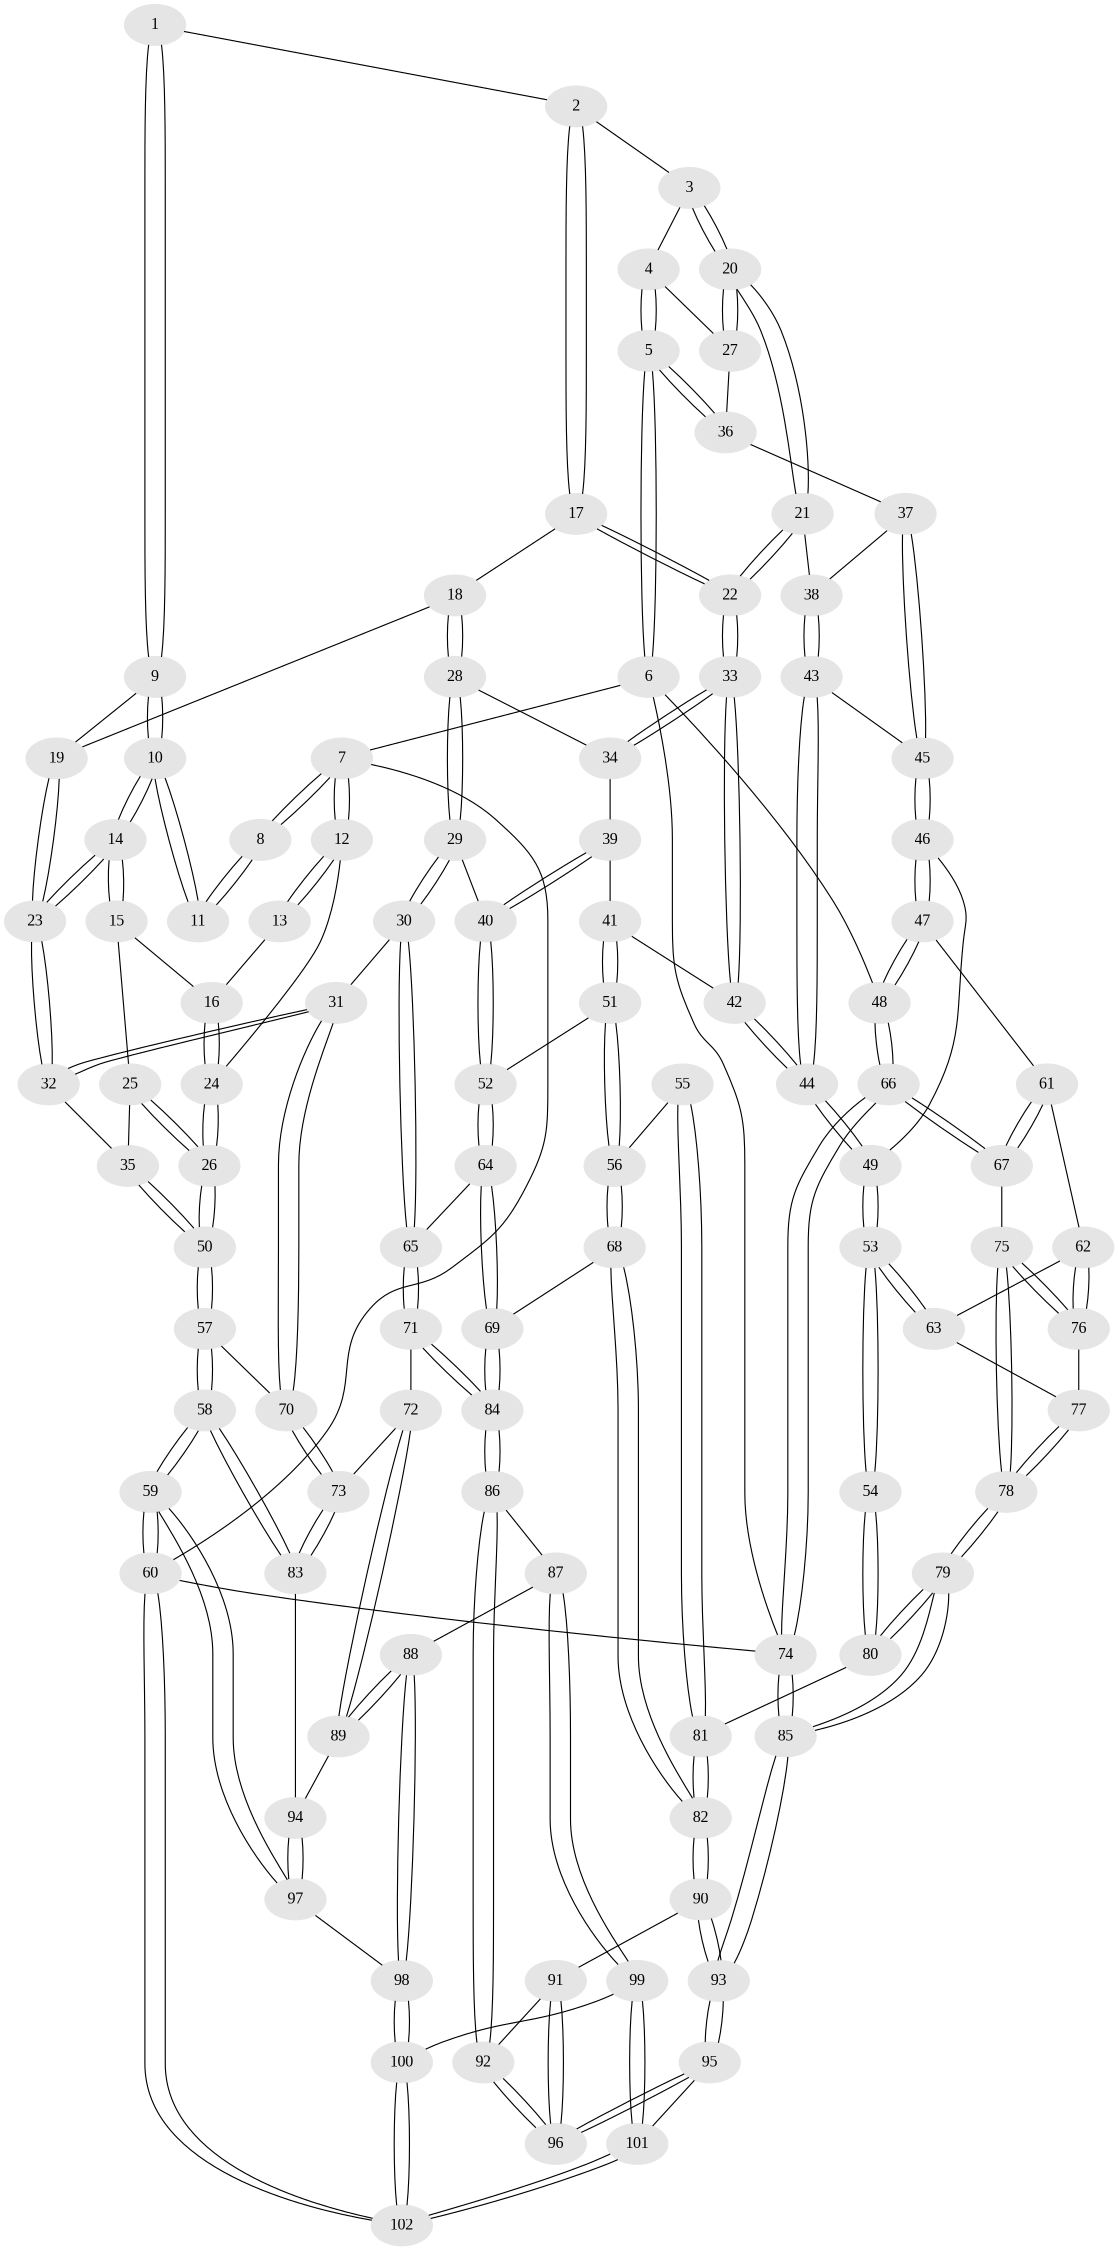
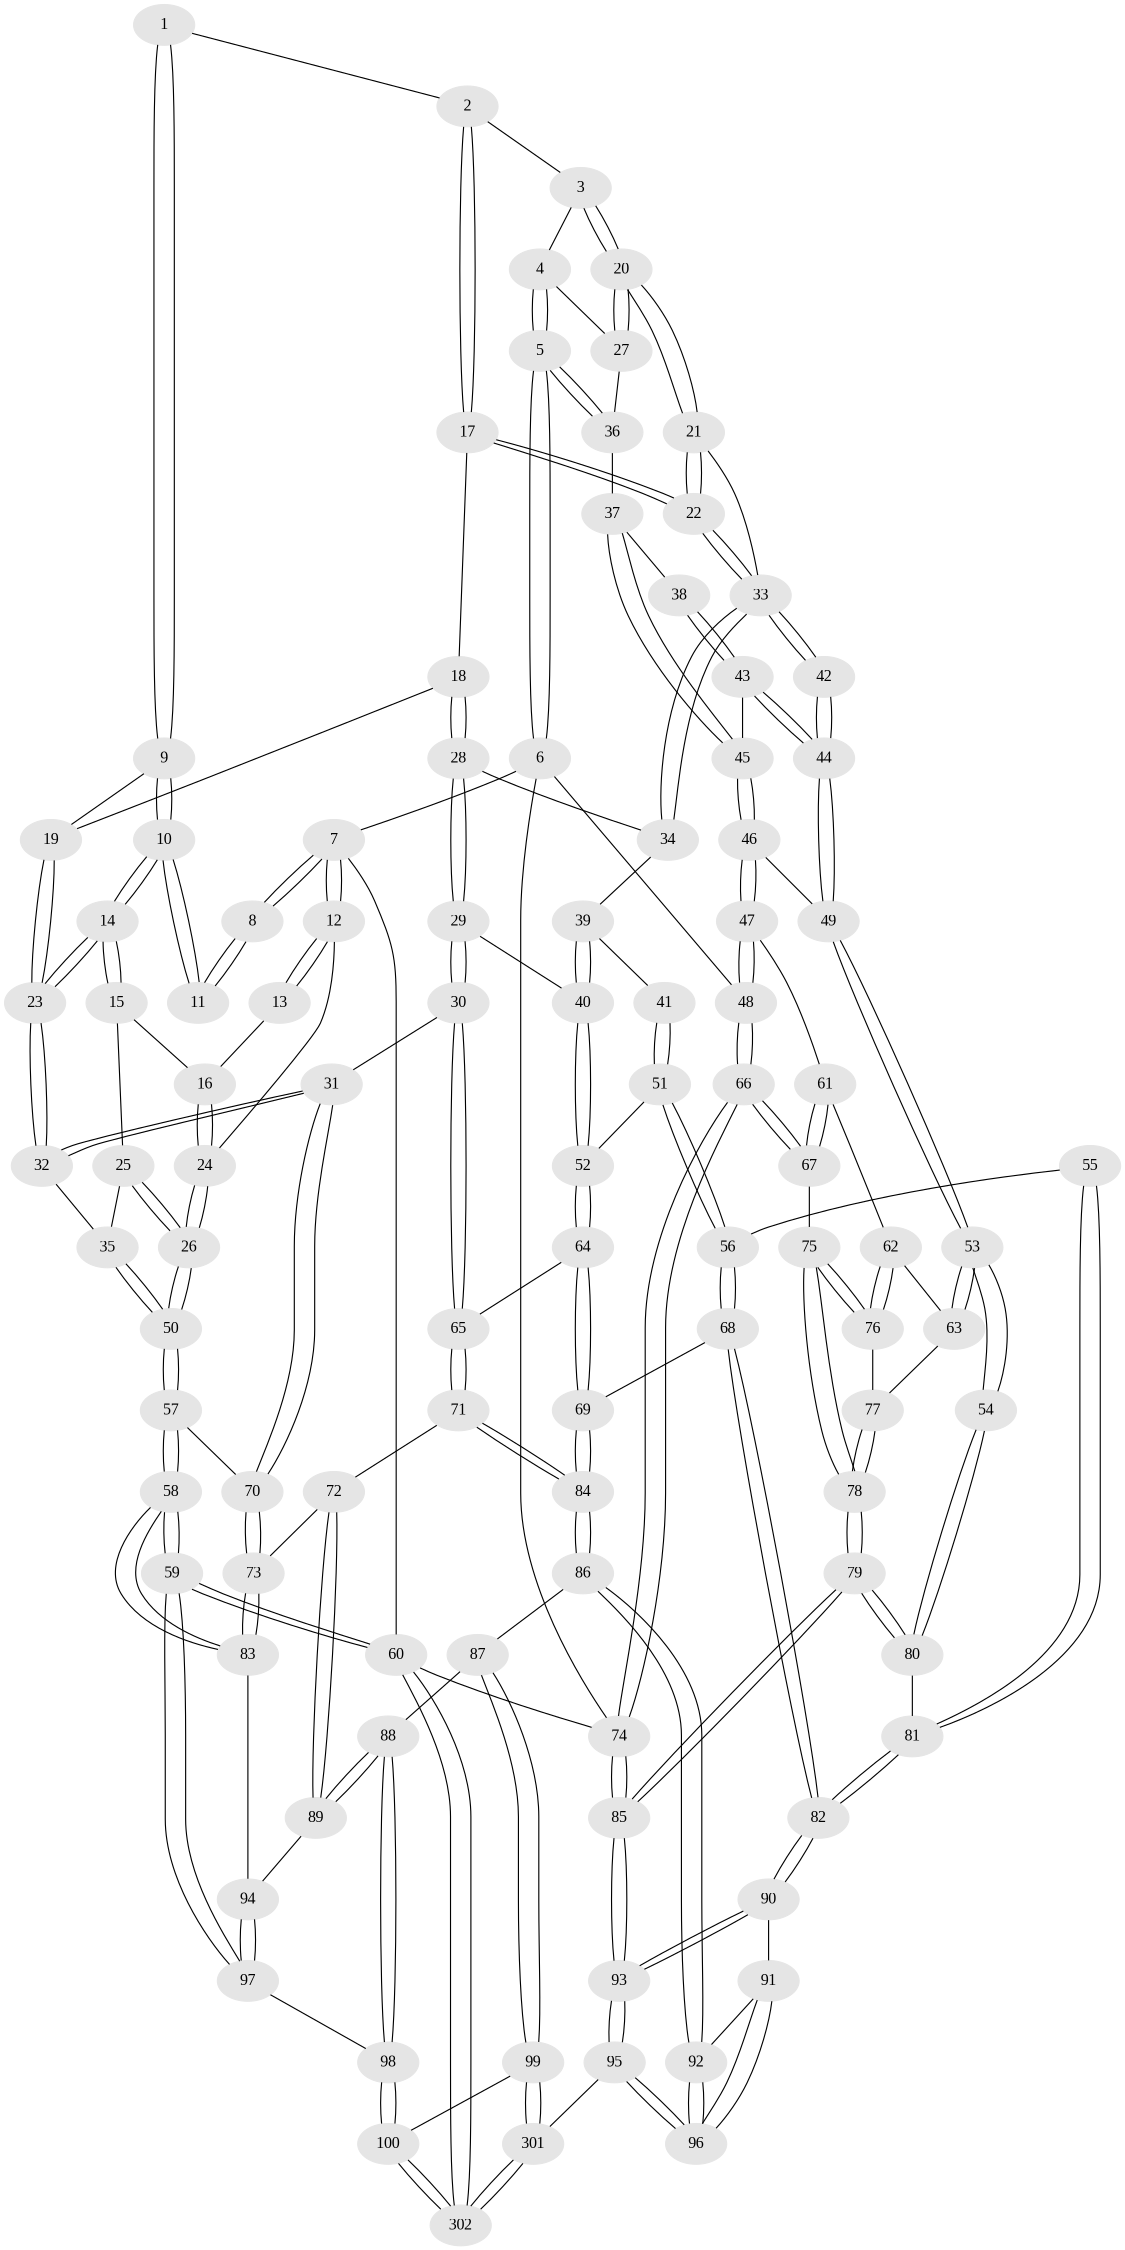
edge "21" -- "38": now "21" -- "33"
edge "41" -- "42": removed
node "101": label "101" -> "301"
node "102": label "102" -> "302"
